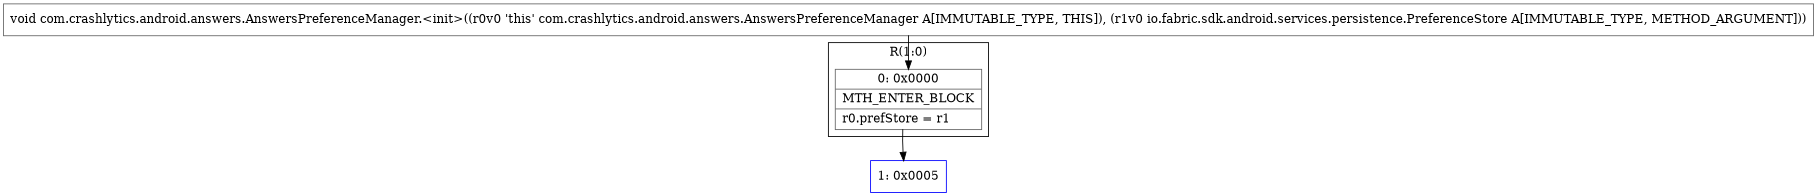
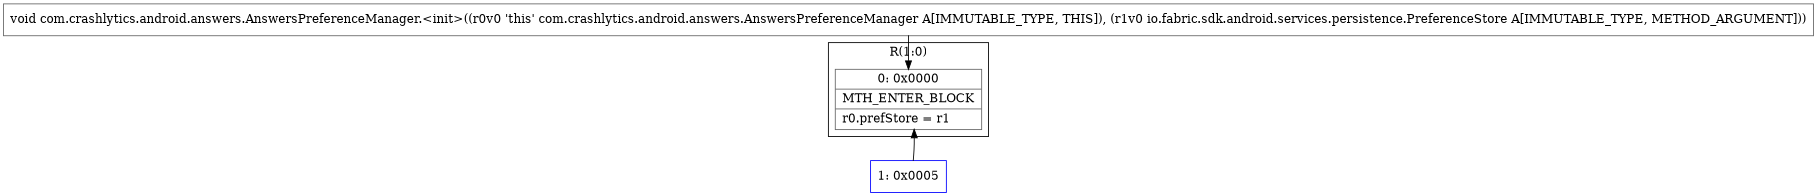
edge "0: 0x0000" -> "1: 0x0005": reversed
